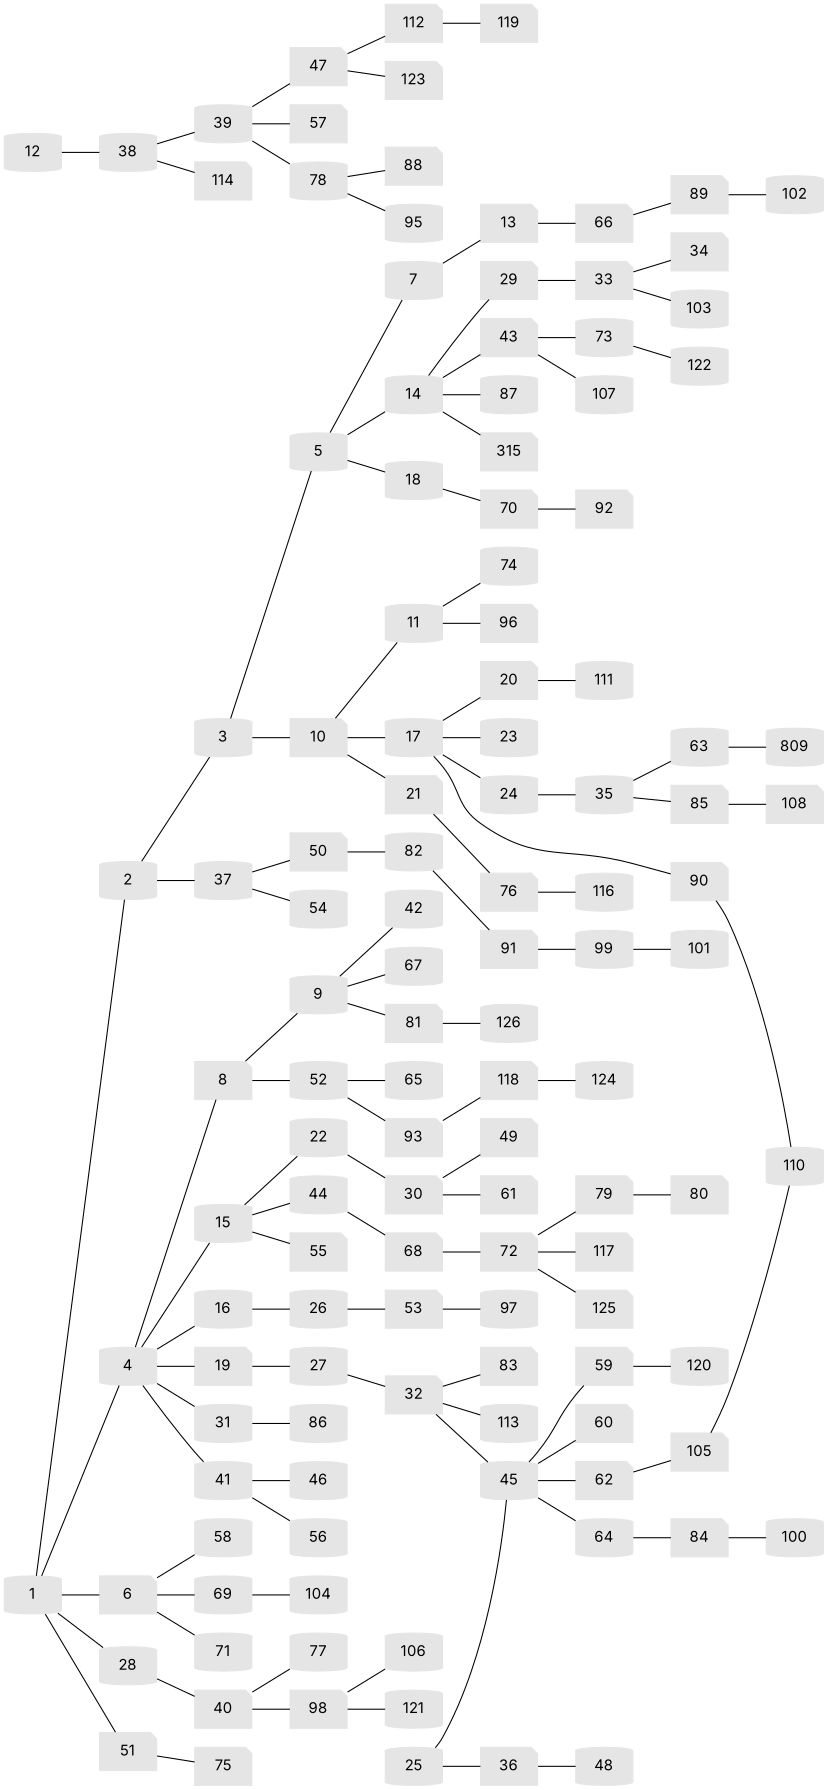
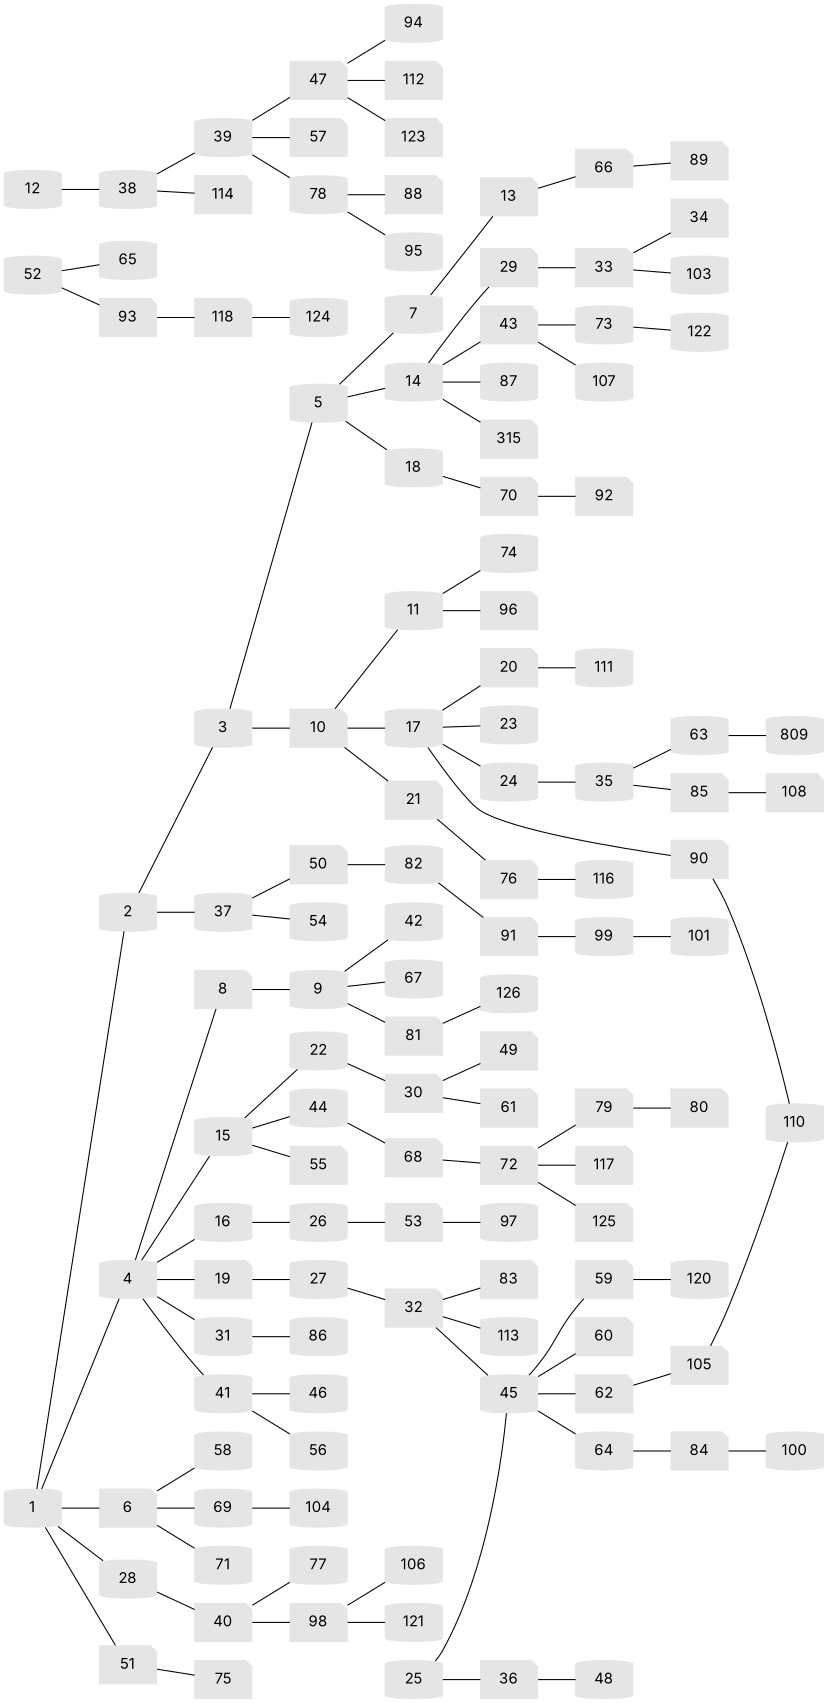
node "94": added
node "119": removed
node "102": removed
edge "8" -- "52": removed
